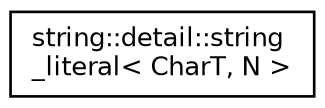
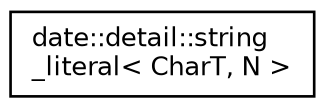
node "string::detail::string _literal< CharT, N >": label "string::detail::string _literal< CharT, N >" -> "date::detail::string _literal< CharT, N >"
